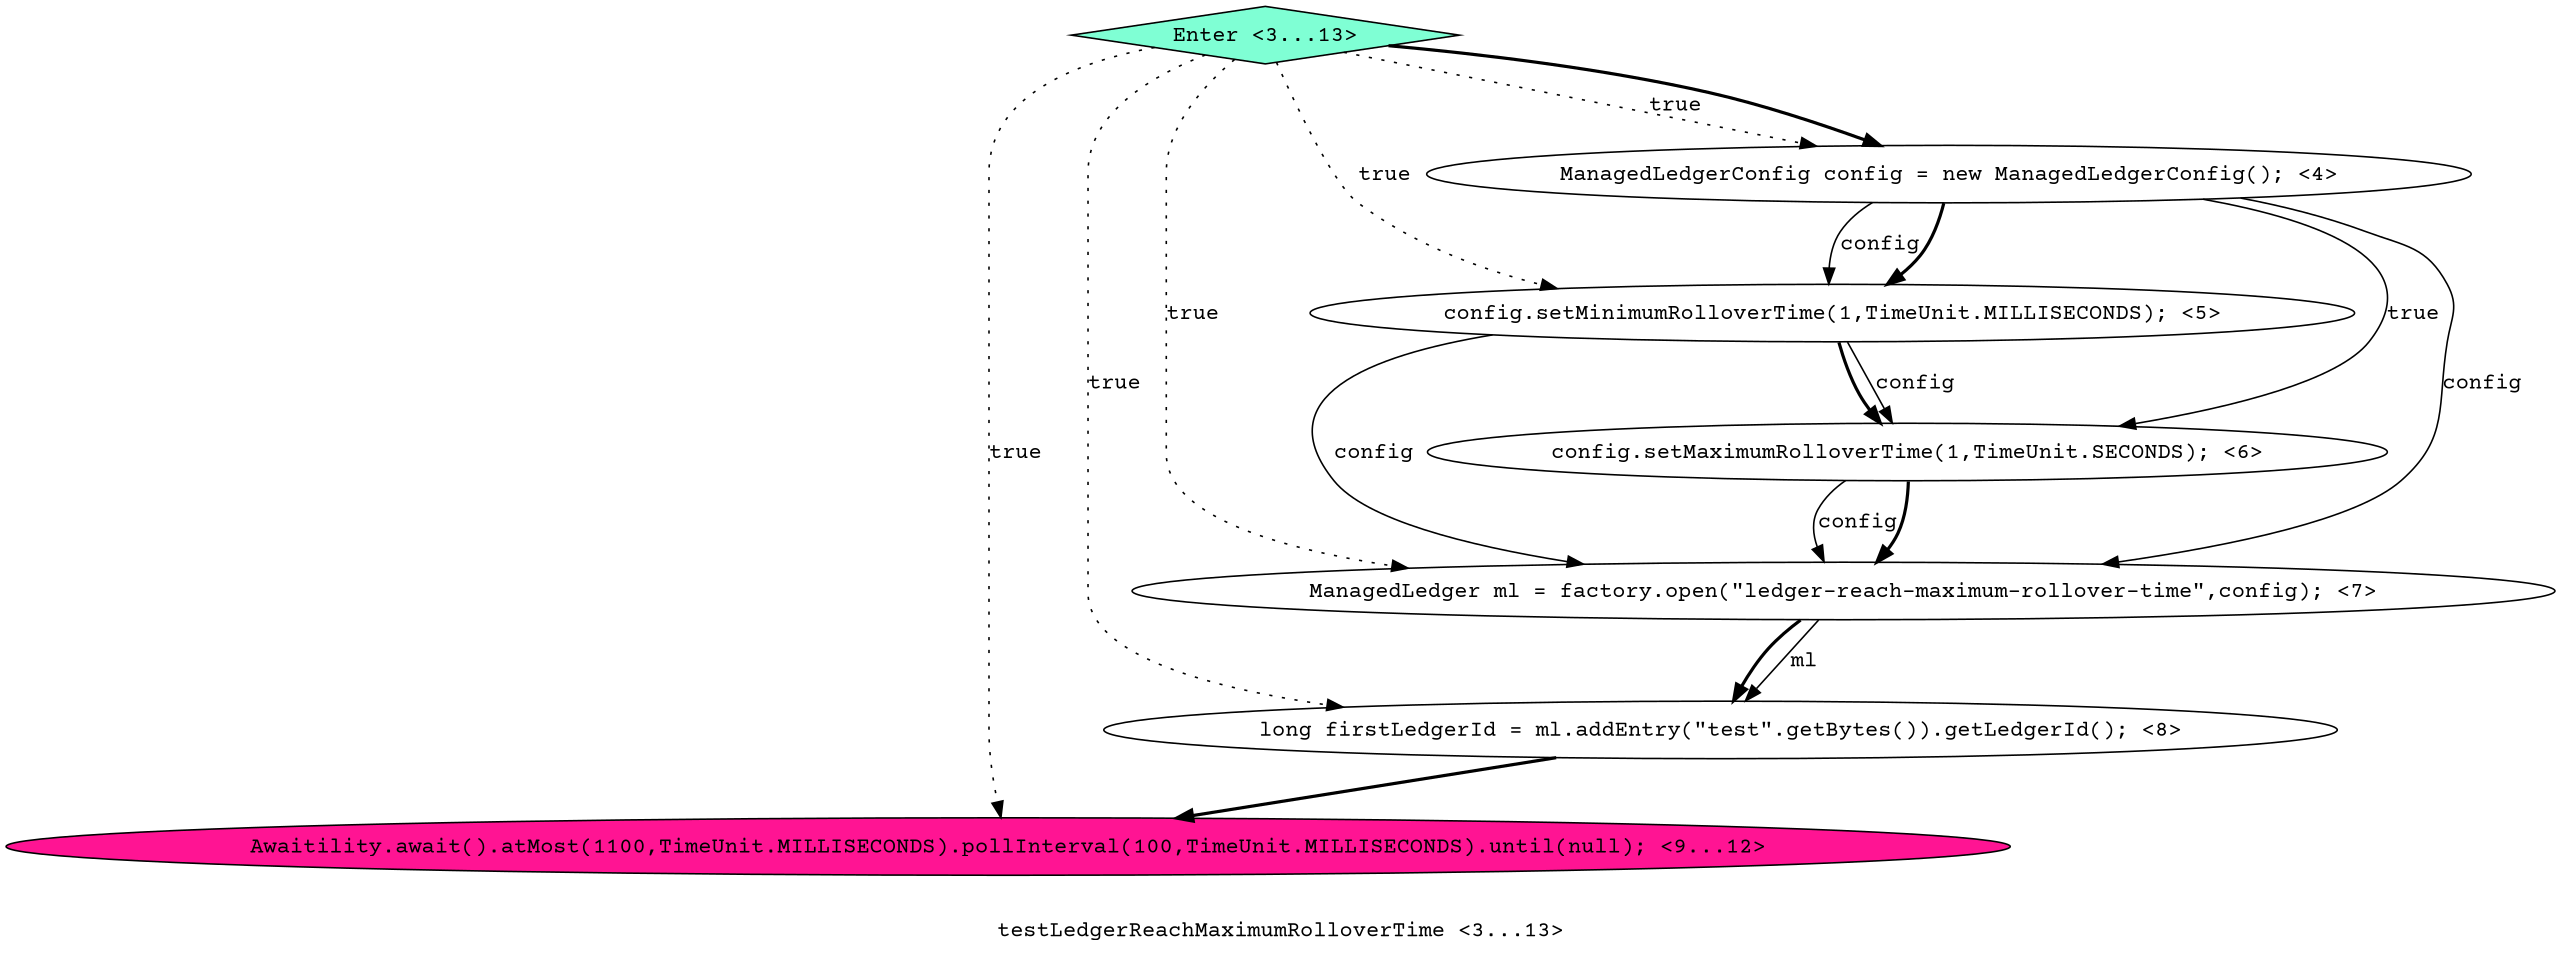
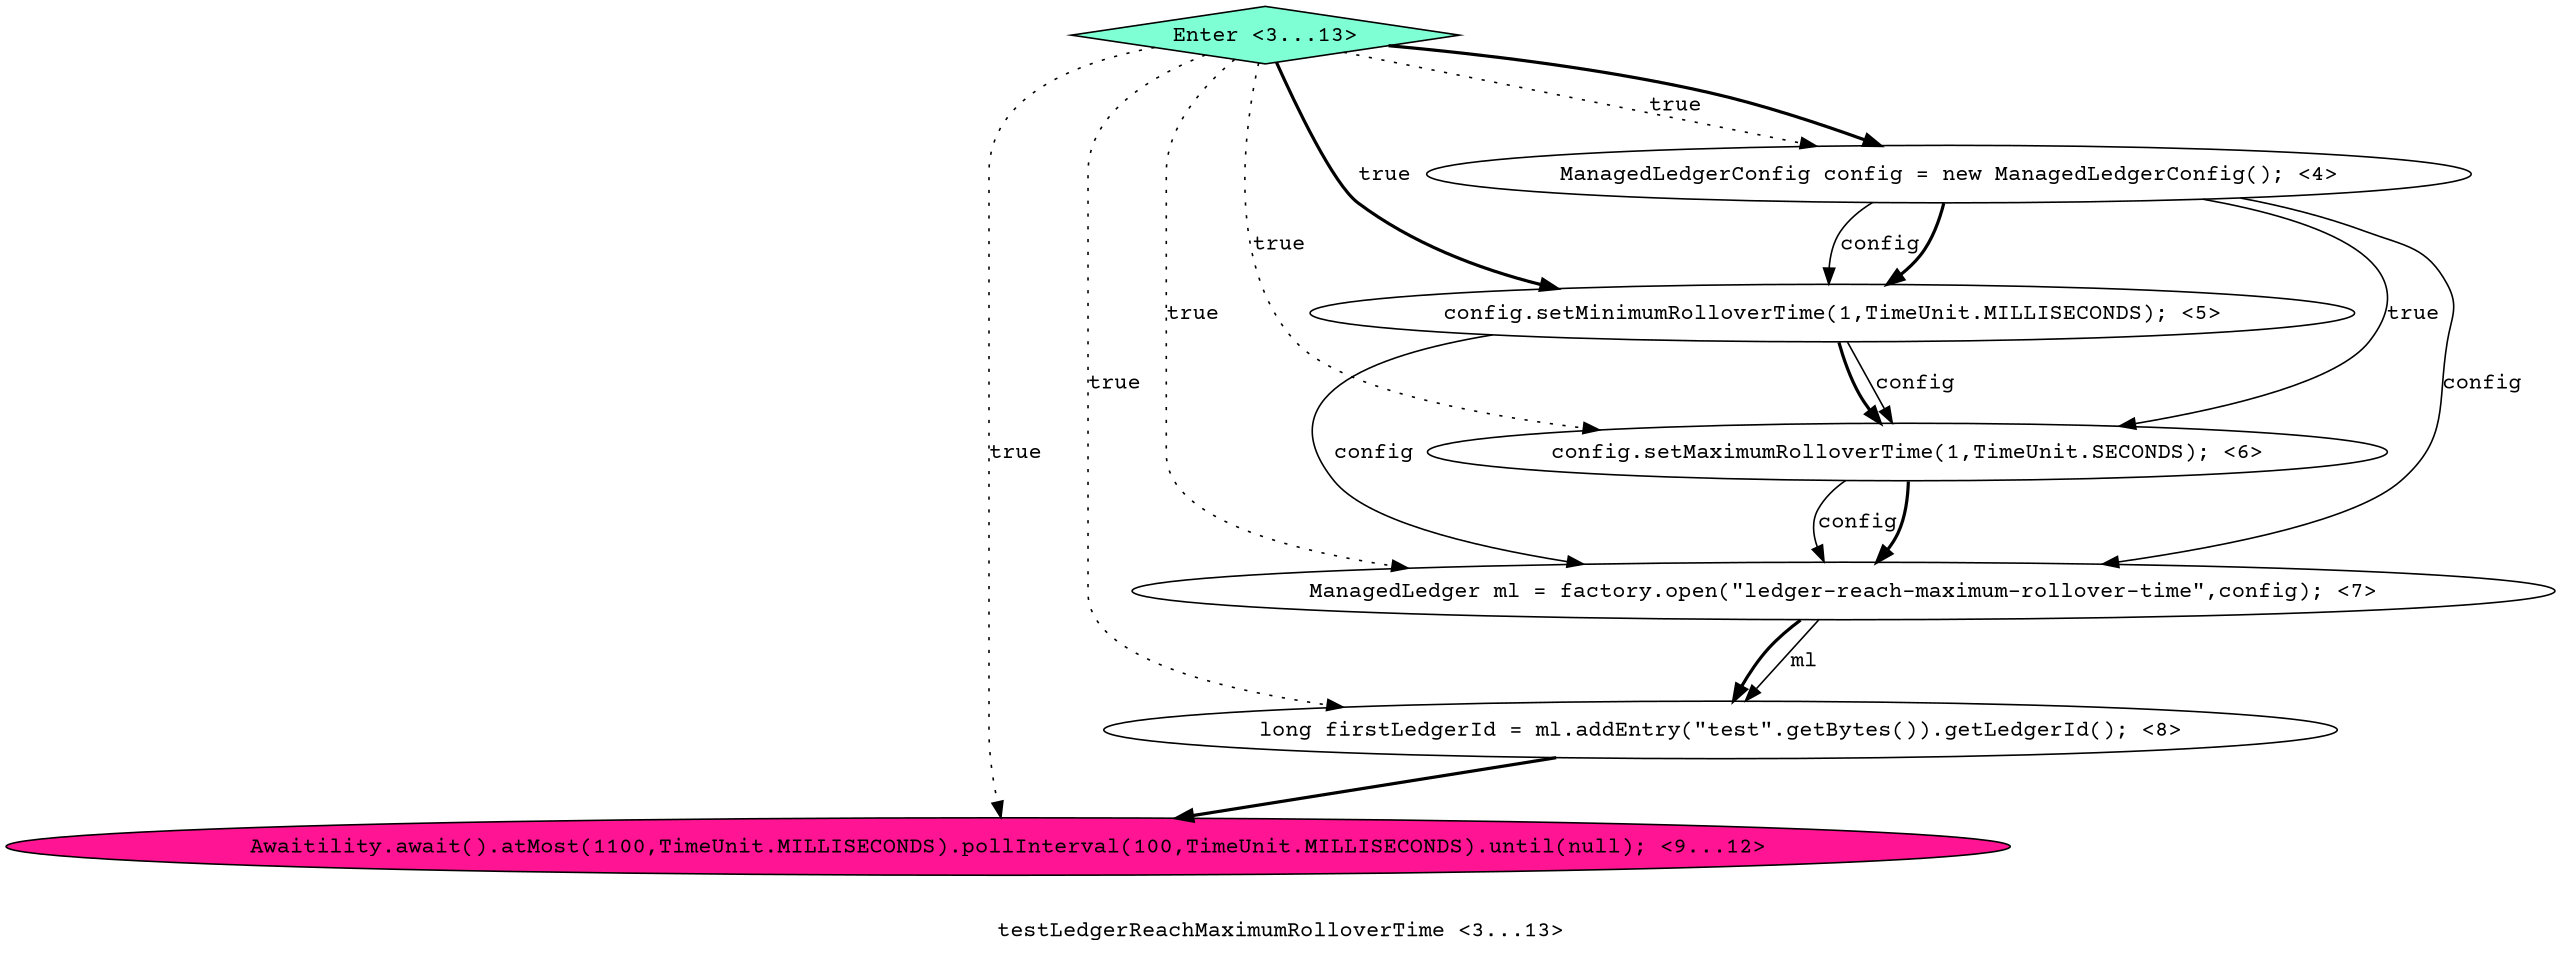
edge "Enter <3...13>" -> "config.setMinimumRolloverTime(1,TimeUnit.MILLISECONDS); <5>": style dotted -> bold
edge "Enter <3...13>" -> "config.setMaximumRolloverTime(1,TimeUnit.SECONDS); <6>": added, label "true"
